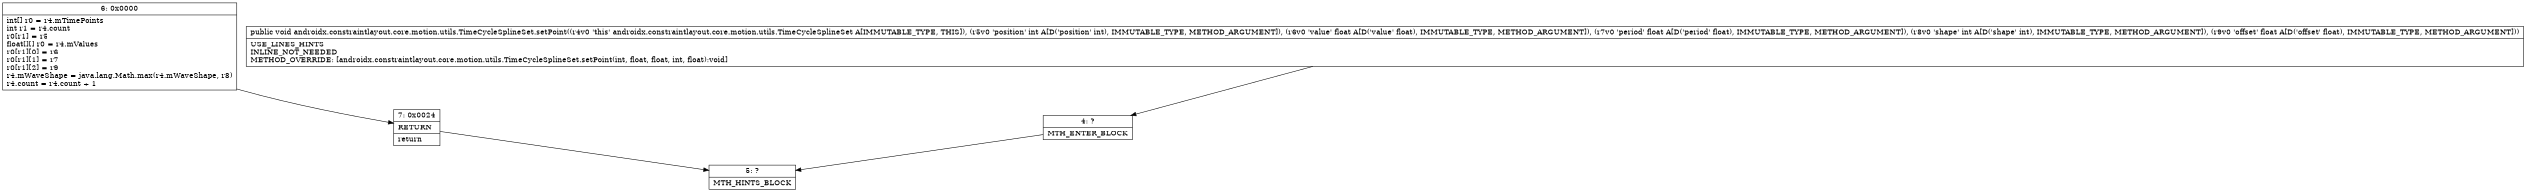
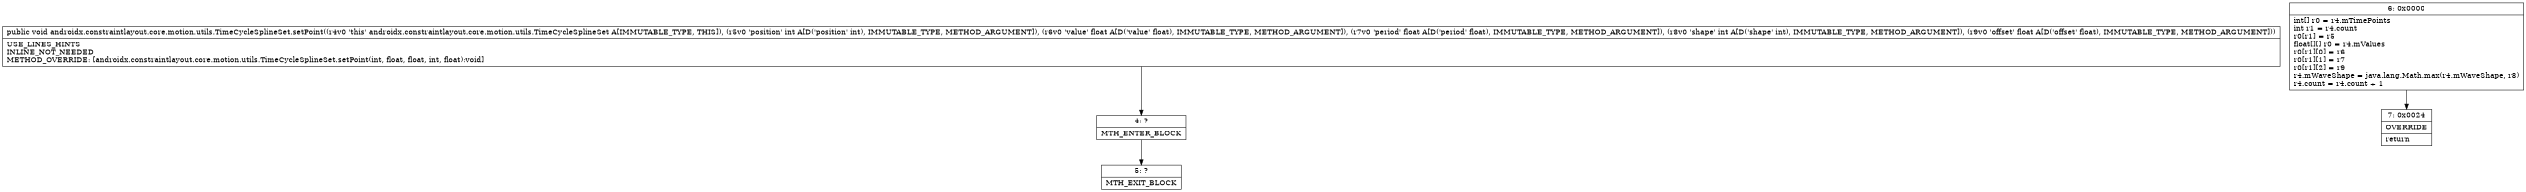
node "7: 0x0024": text "RETURN" -> "OVERRIDE"
edge "7: 0x0024" -> "5: ?": removed
node "5: ?": text "MTH_HINTS_BLOCK" -> "MTH_EXIT_BLOCK"
